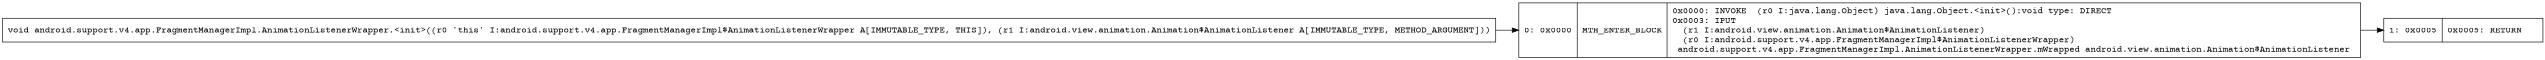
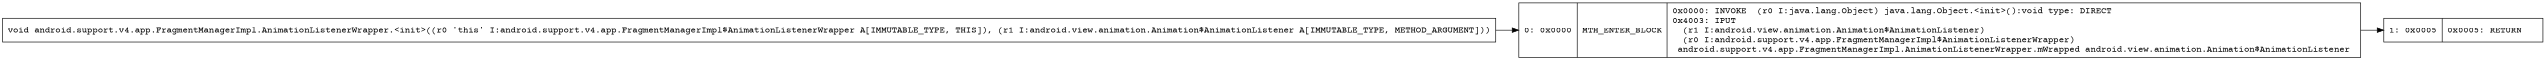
node "0: 0x0000": text "0x0003: IPUT" -> "0x4003: IPUT"
